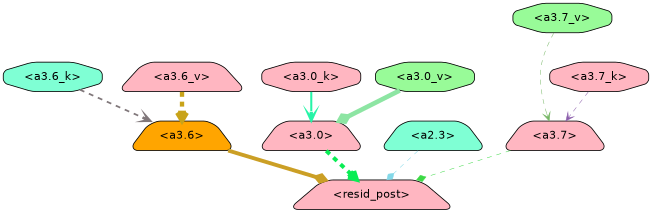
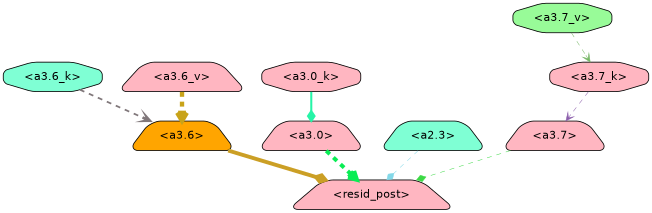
edge "<a3.7_v>" -> "<a3.7>": now "<a3.7_v>" -> "<a3.7_k>"
node "<a3.0_v>": removed
edge "<a3.0_k>" -> "<a3.0>": arrowhead vee -> diamond
